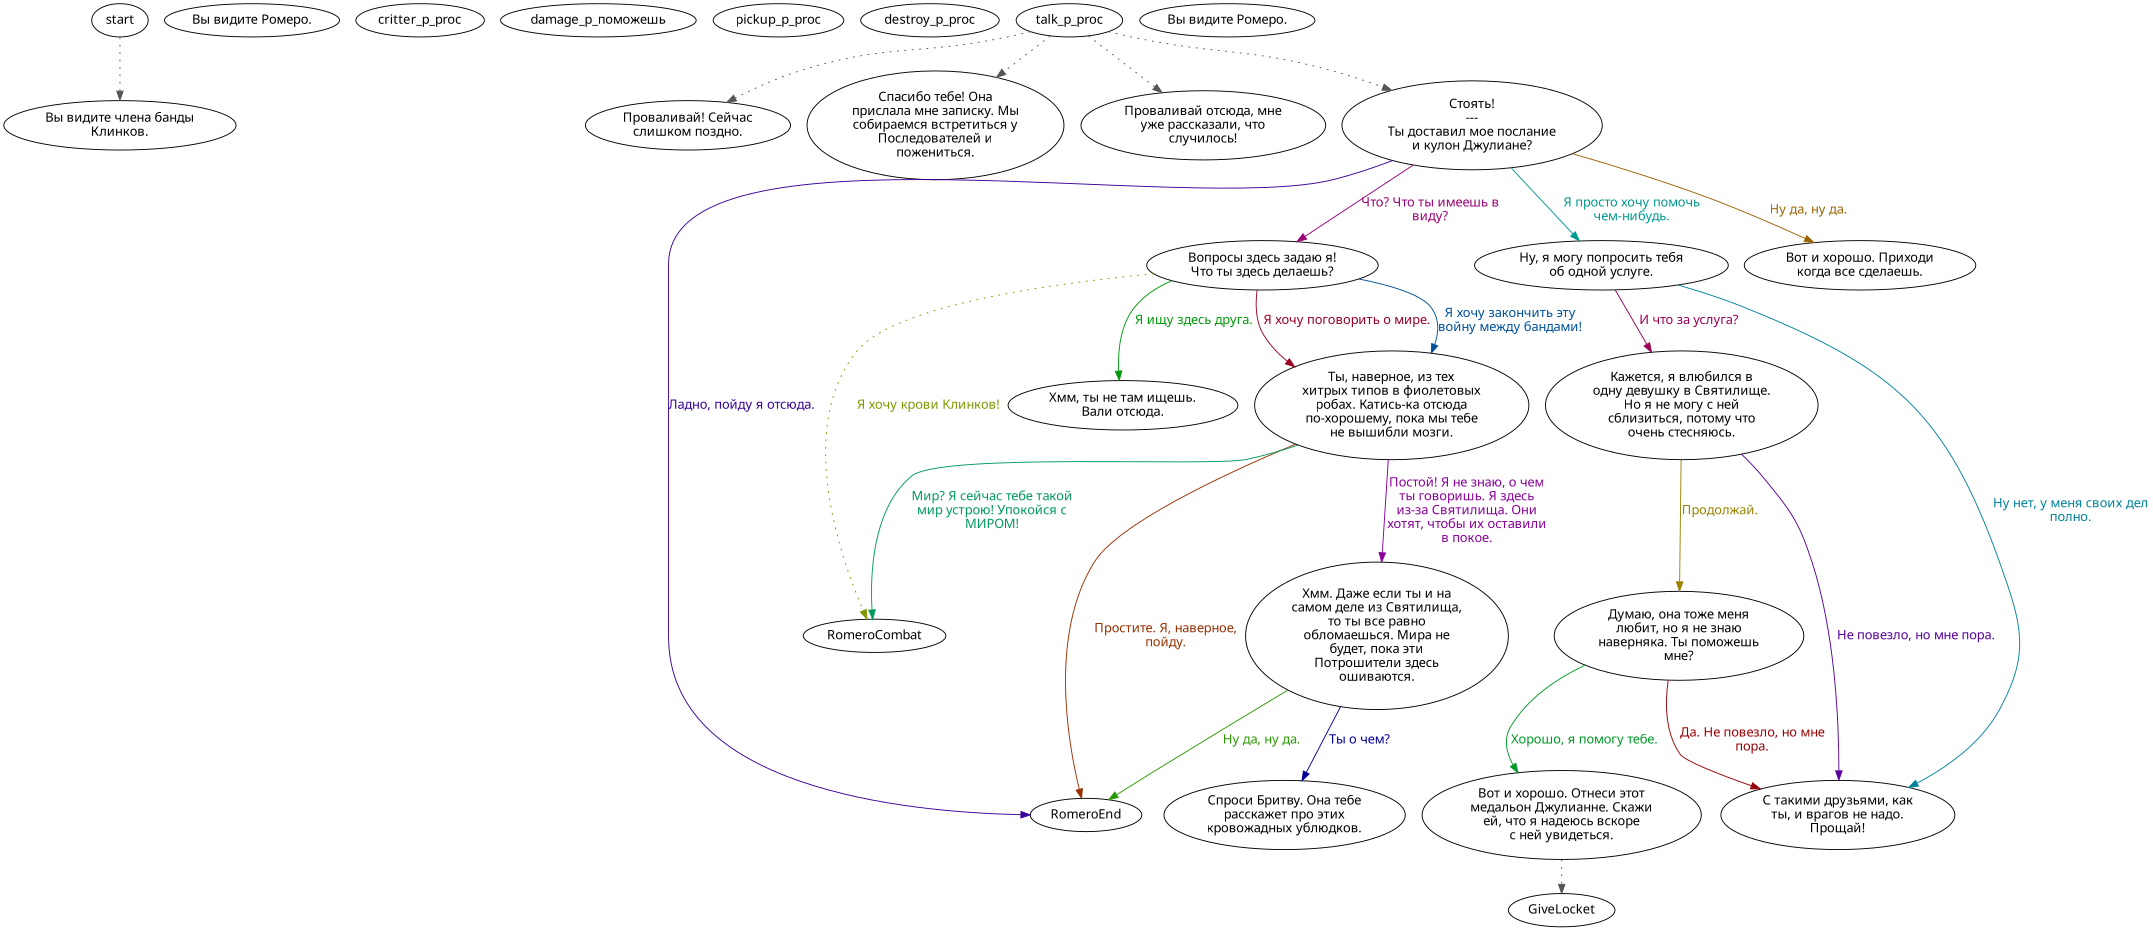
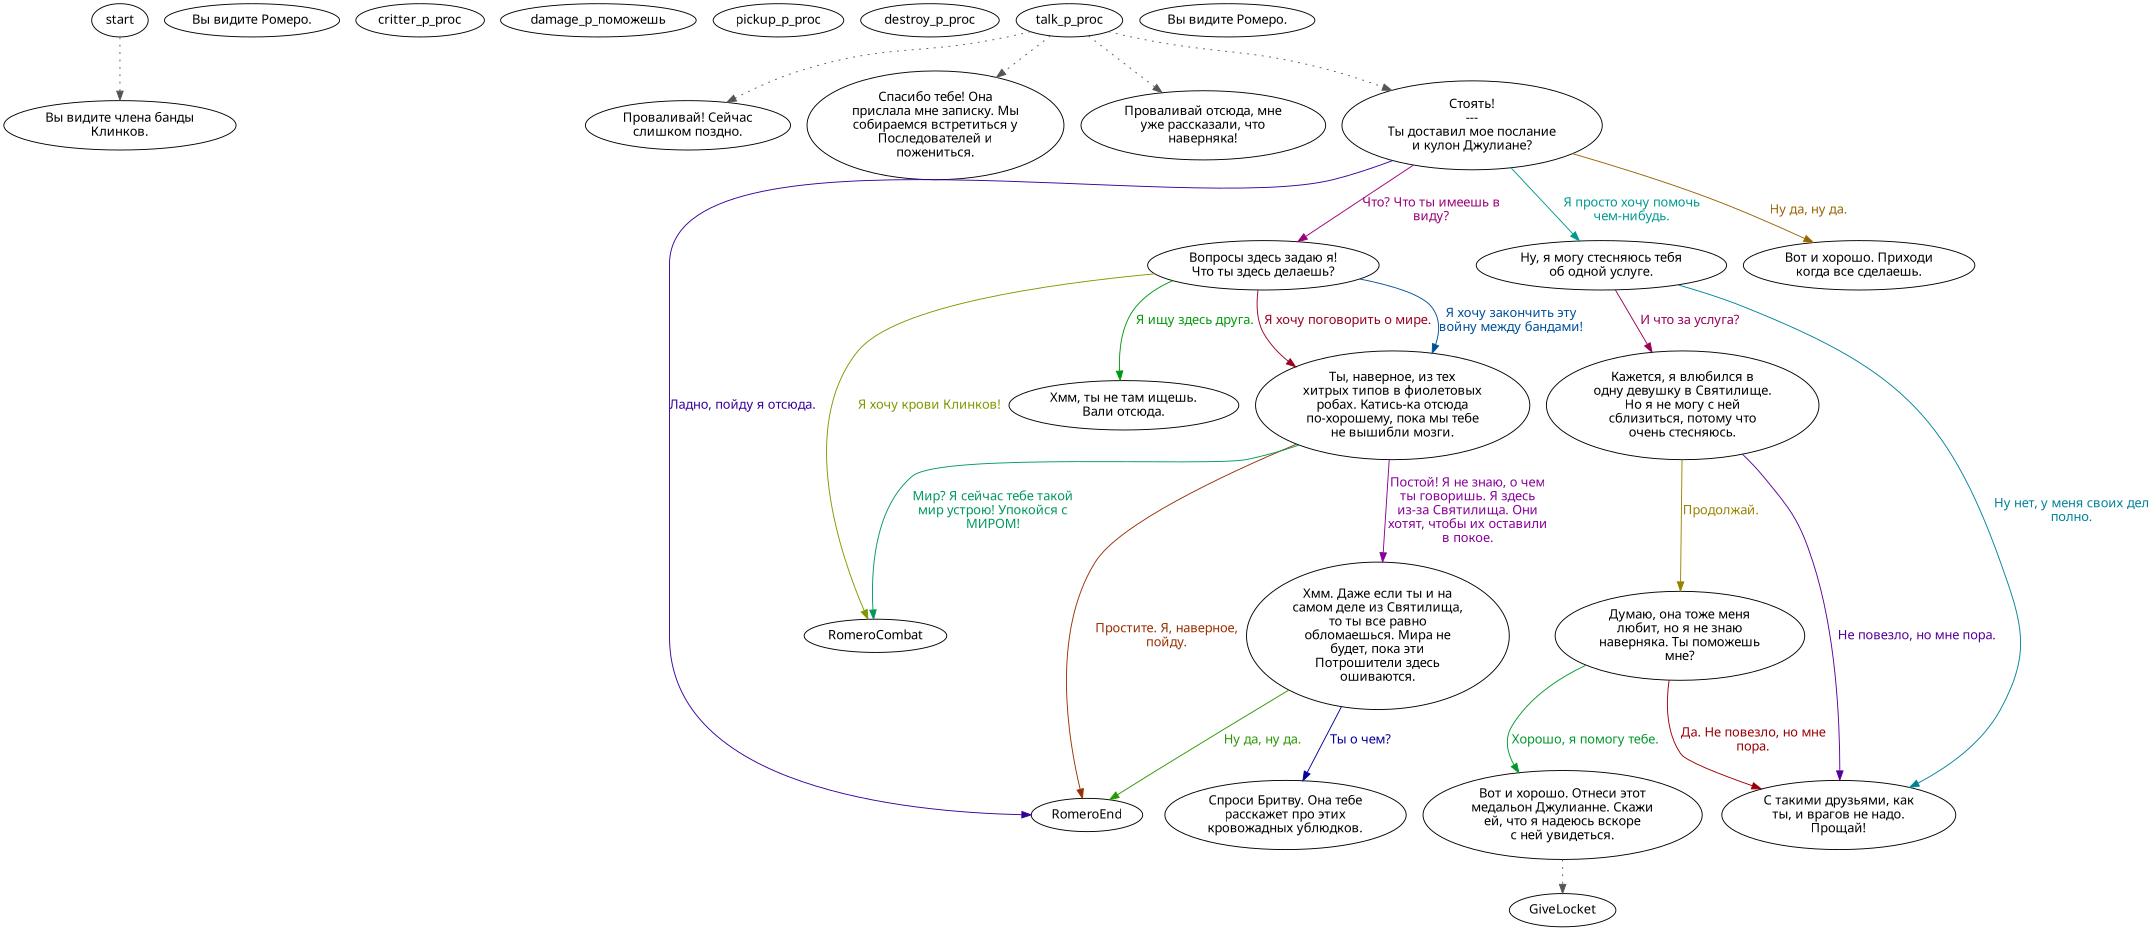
node "Проваливай отсюда, мне уже рассказали, что случилось!": label "Проваливай отсюда, мне уже рассказали, что случилось!" -> "Проваливай отсюда, мне уже рассказали, что наверняка!"
node "Ну, я могу попросить тебя об одной услуге.": label "Ну, я могу попросить тебя об одной услуге." -> "Ну, я могу стесняюсь тебя об одной услуге."
edge "Вопросы здесь задаю я! Что ты здесь делаешь?" -> "RomeroCombat": style dotted -> solid
